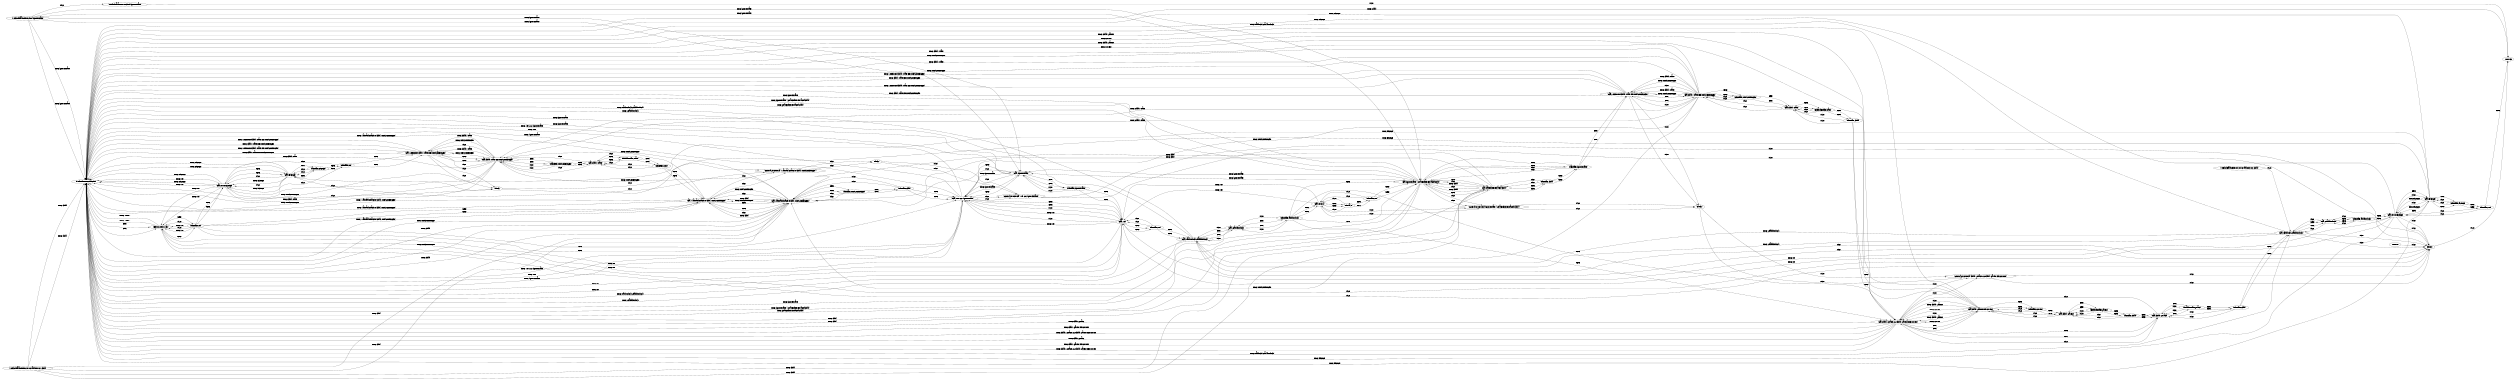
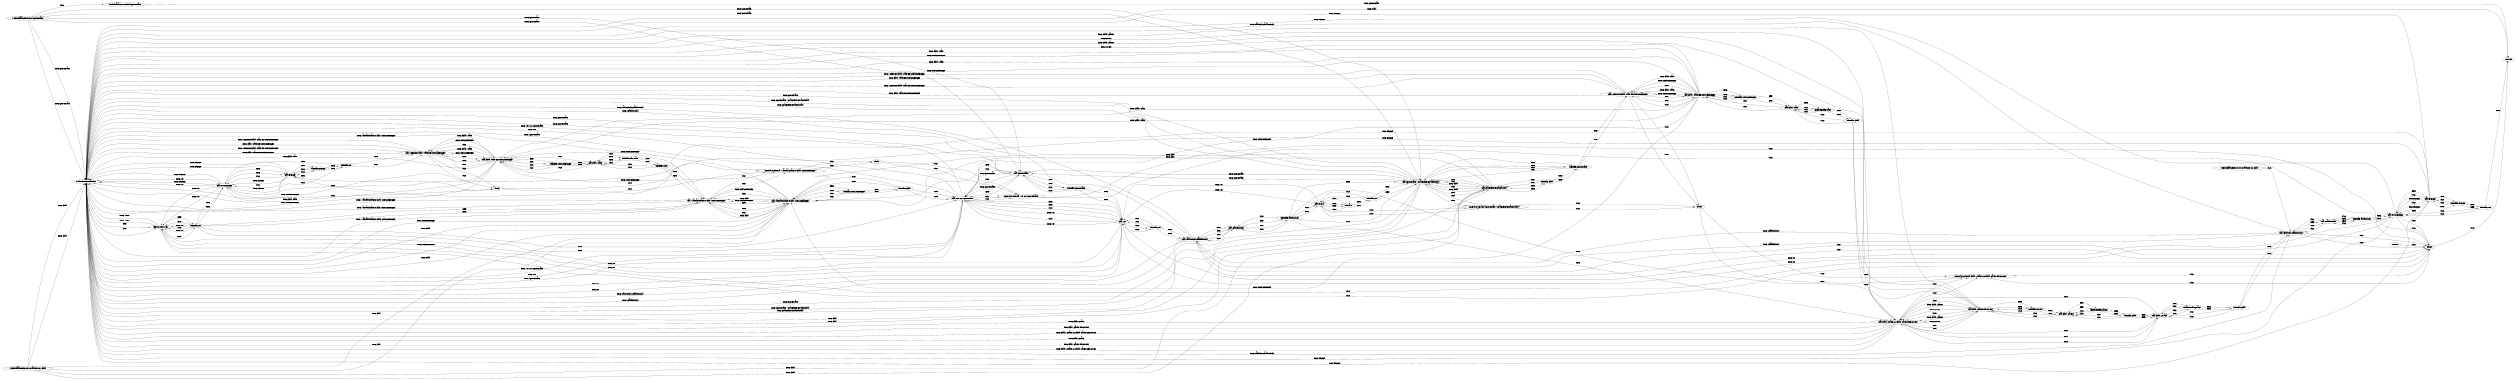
edge "(MethodParameterOut,bool ignore_state)" -> "1000103": label "AST: " -> "DDG: ignore_state"
node "(Call,state_freeze_traced(child))": label "(Call,state_freeze_traced(child))" -> "(Call,ptrace_freeze_traced(child))"
